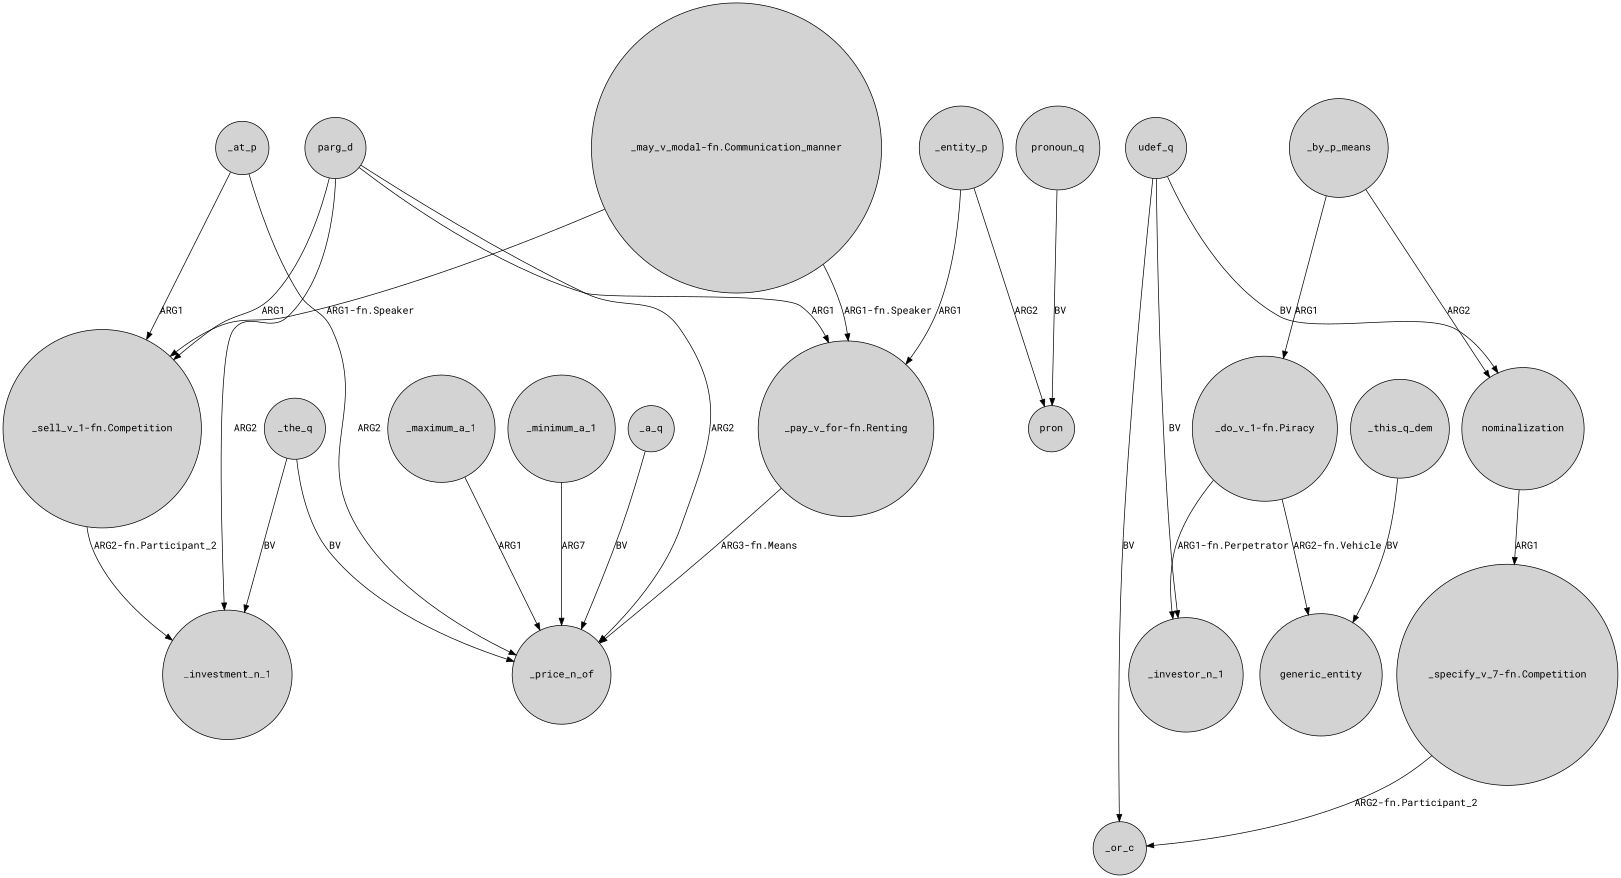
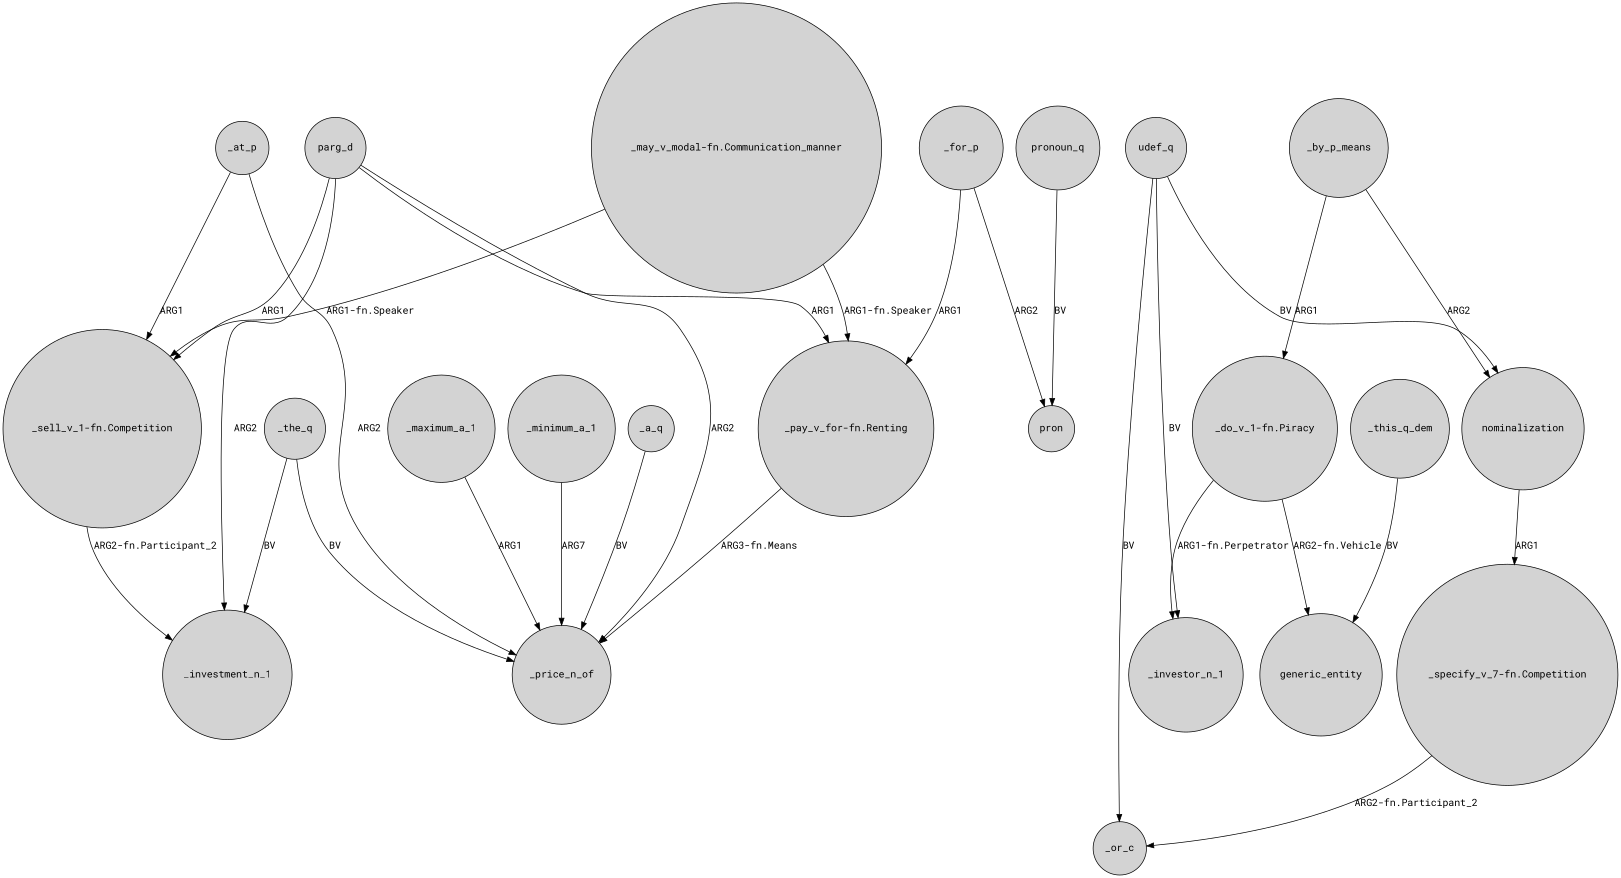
node "_entity_p": label "_entity_p" -> "_for_p"
